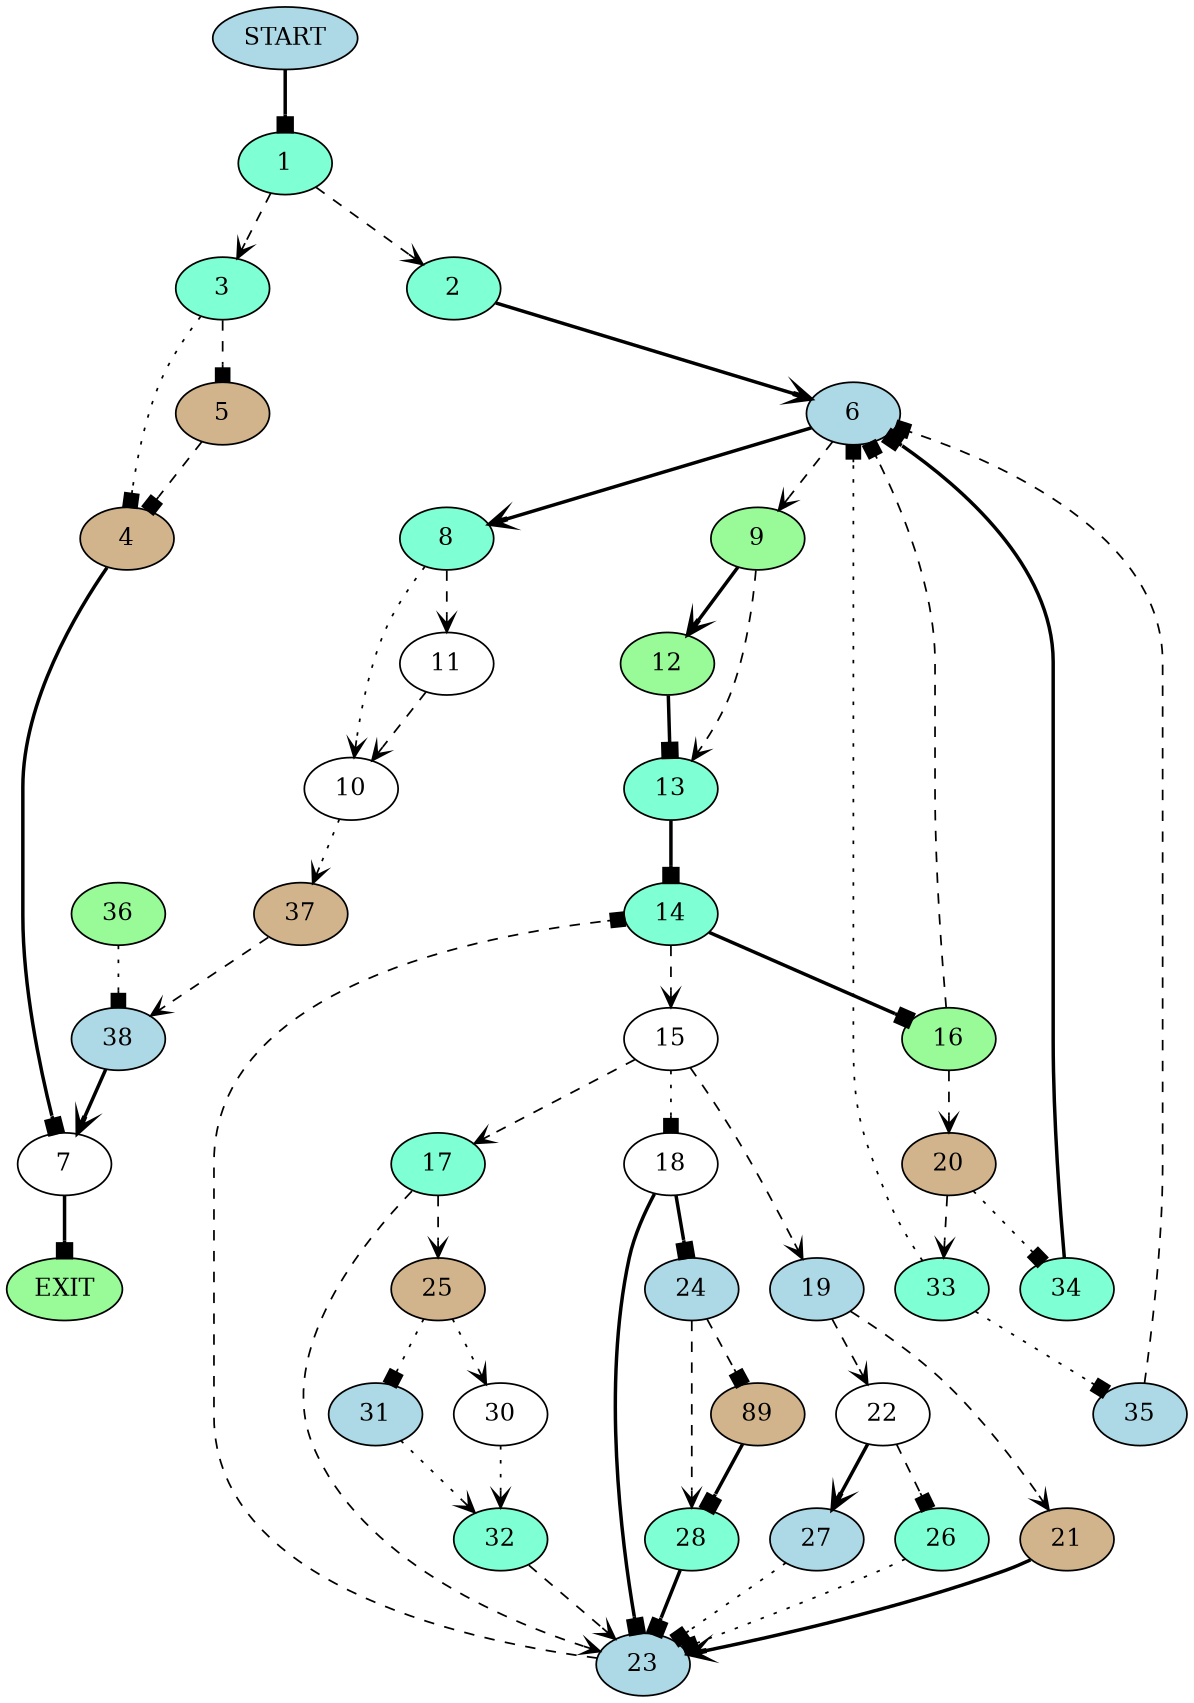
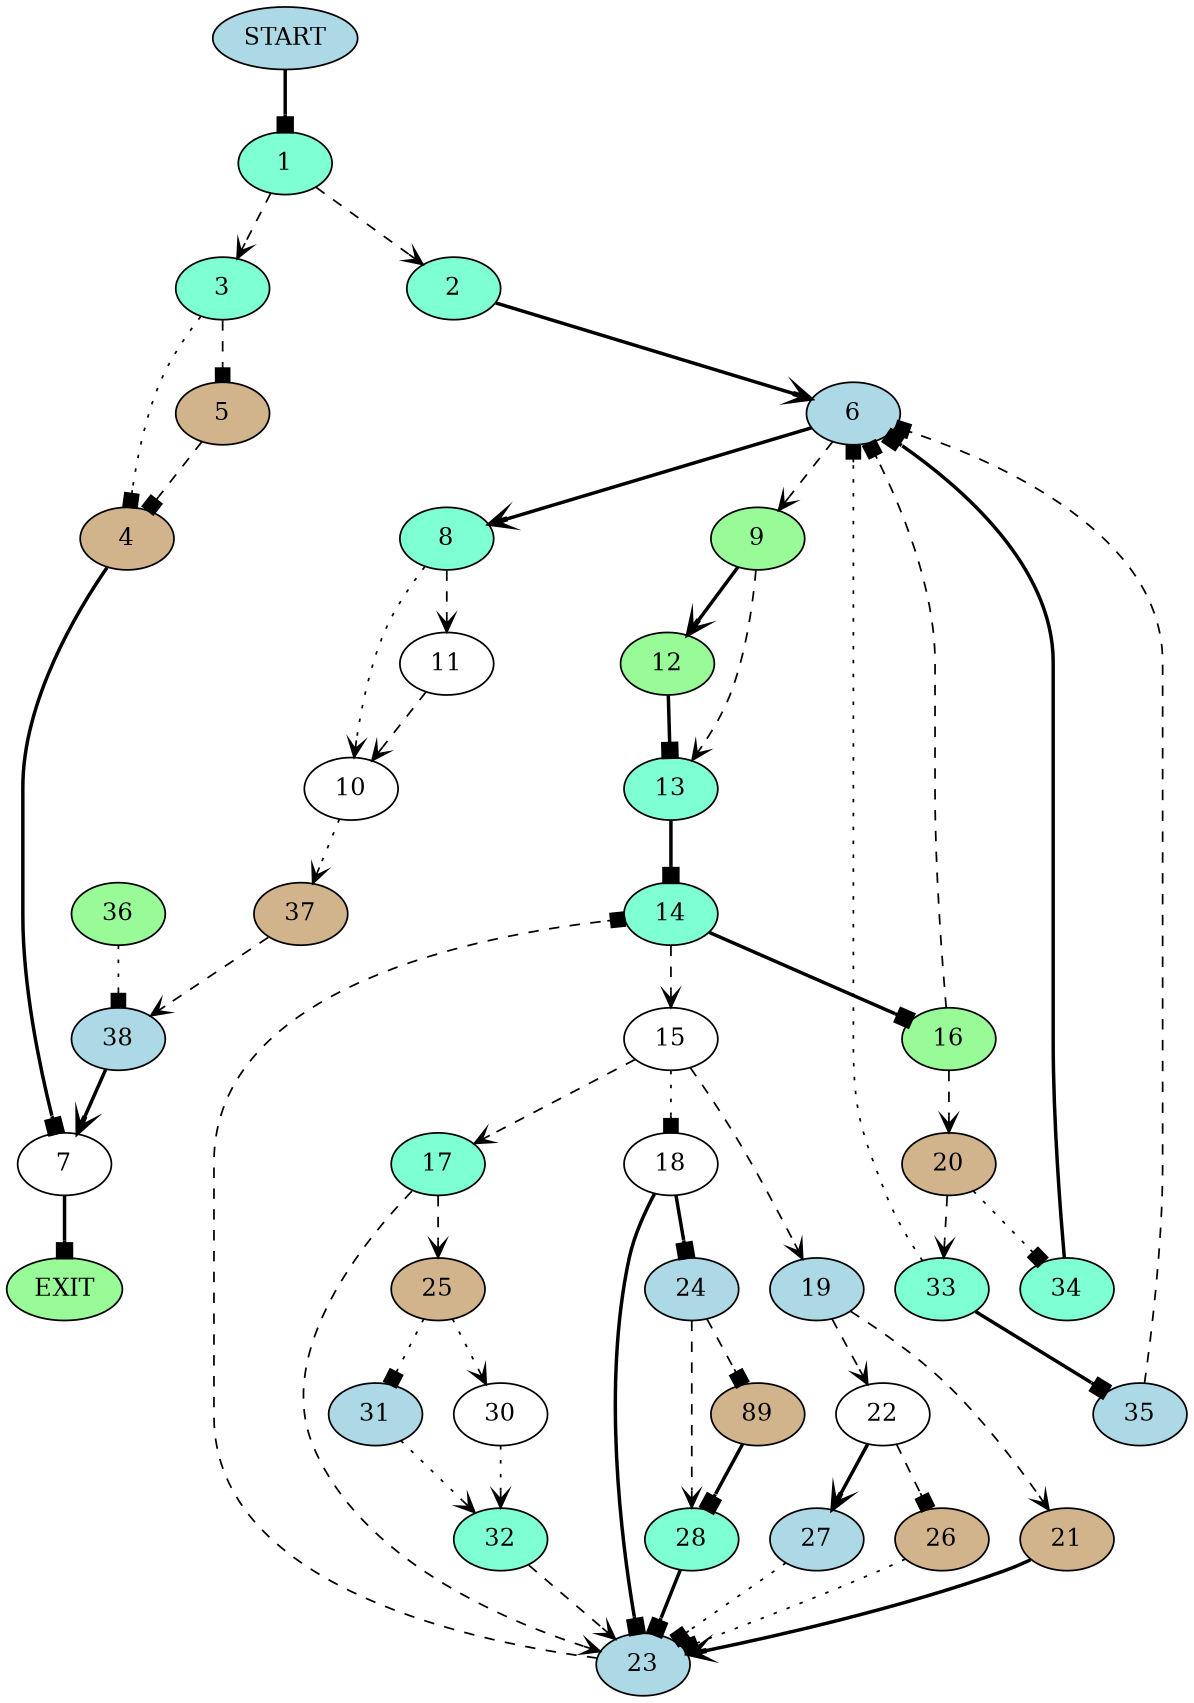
edge "33" -> "35": style dotted -> bold
node "26": fillcolor aquamarine -> tan
